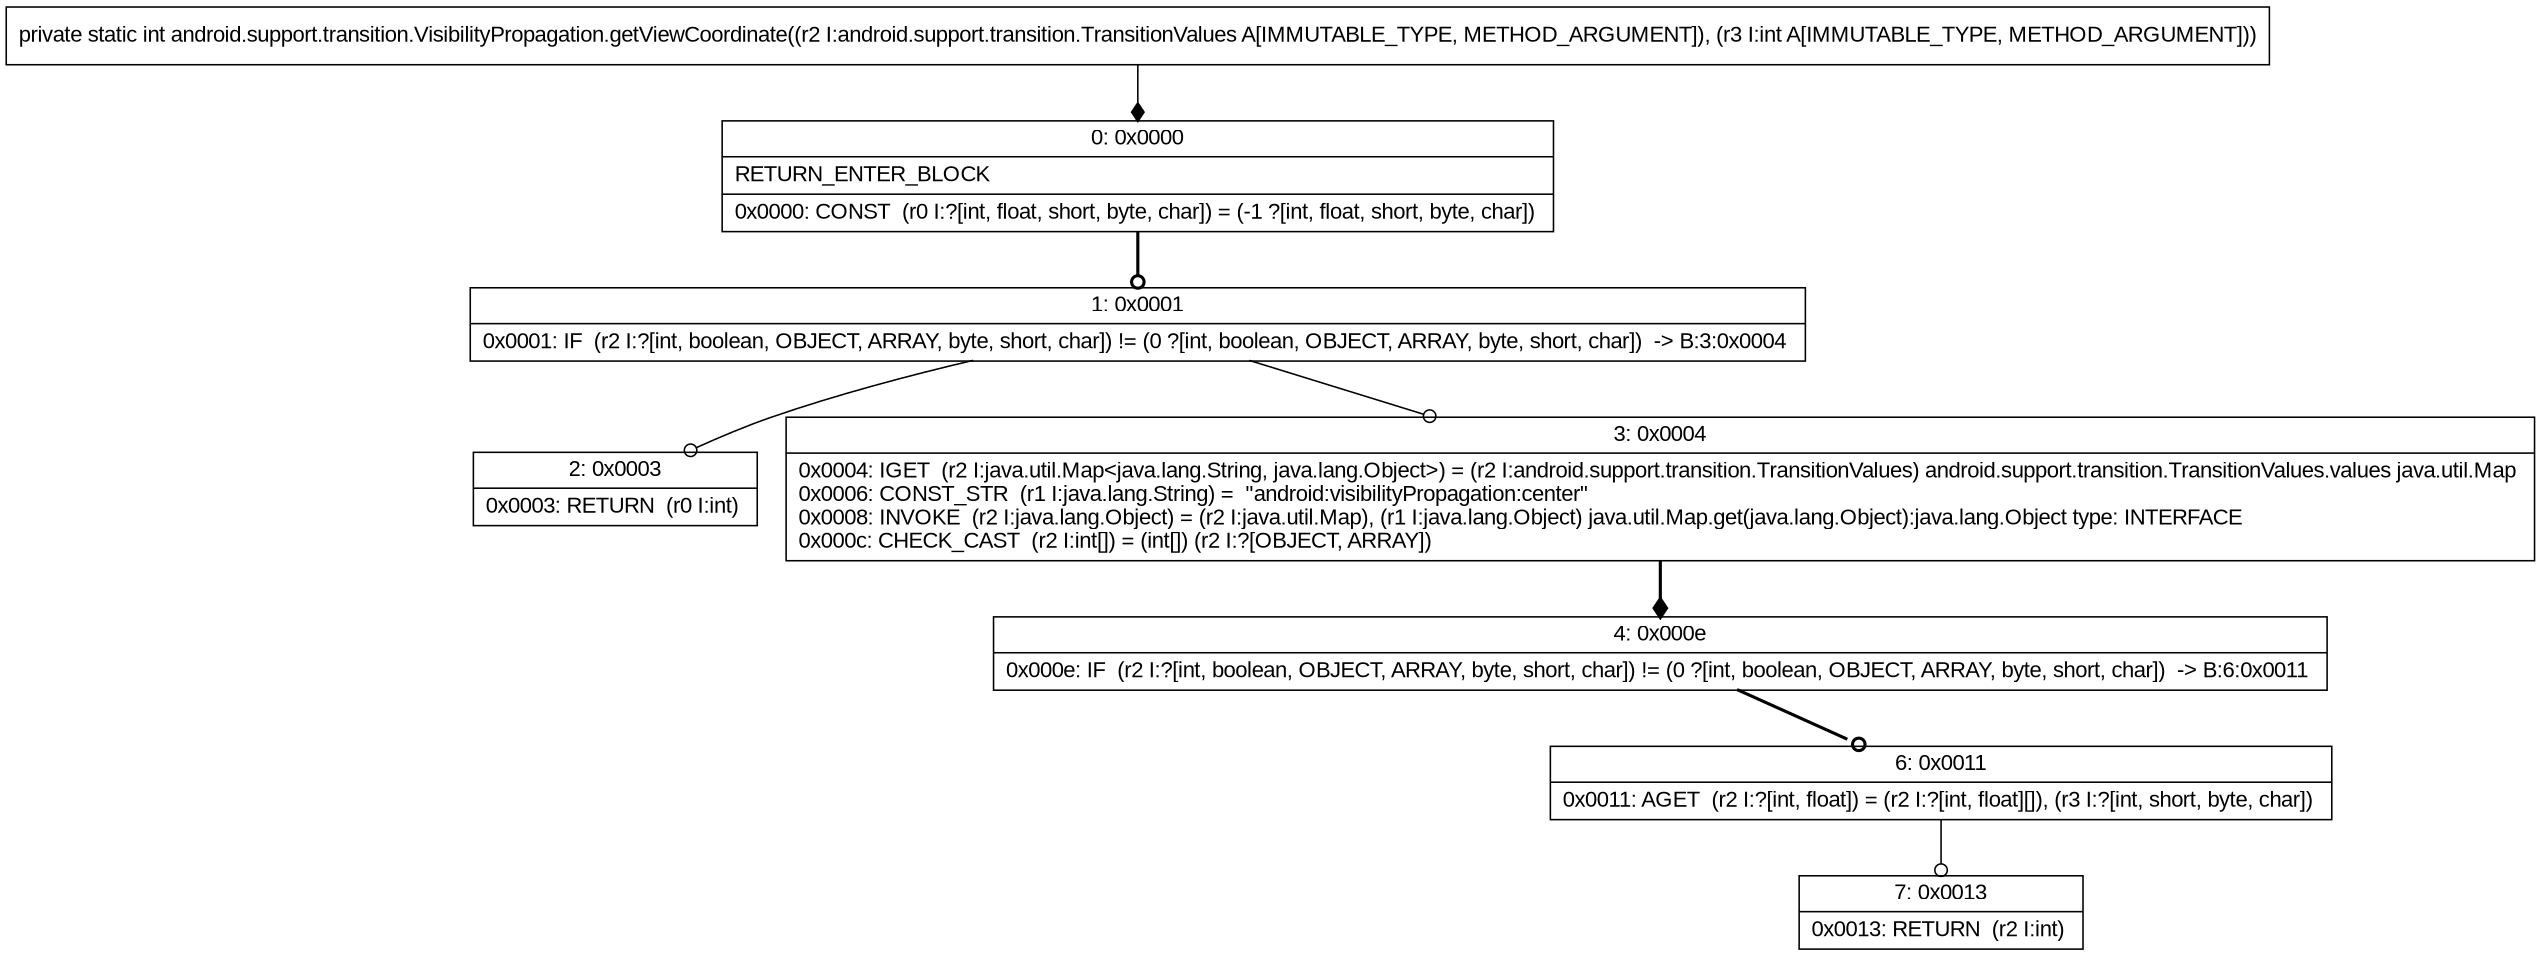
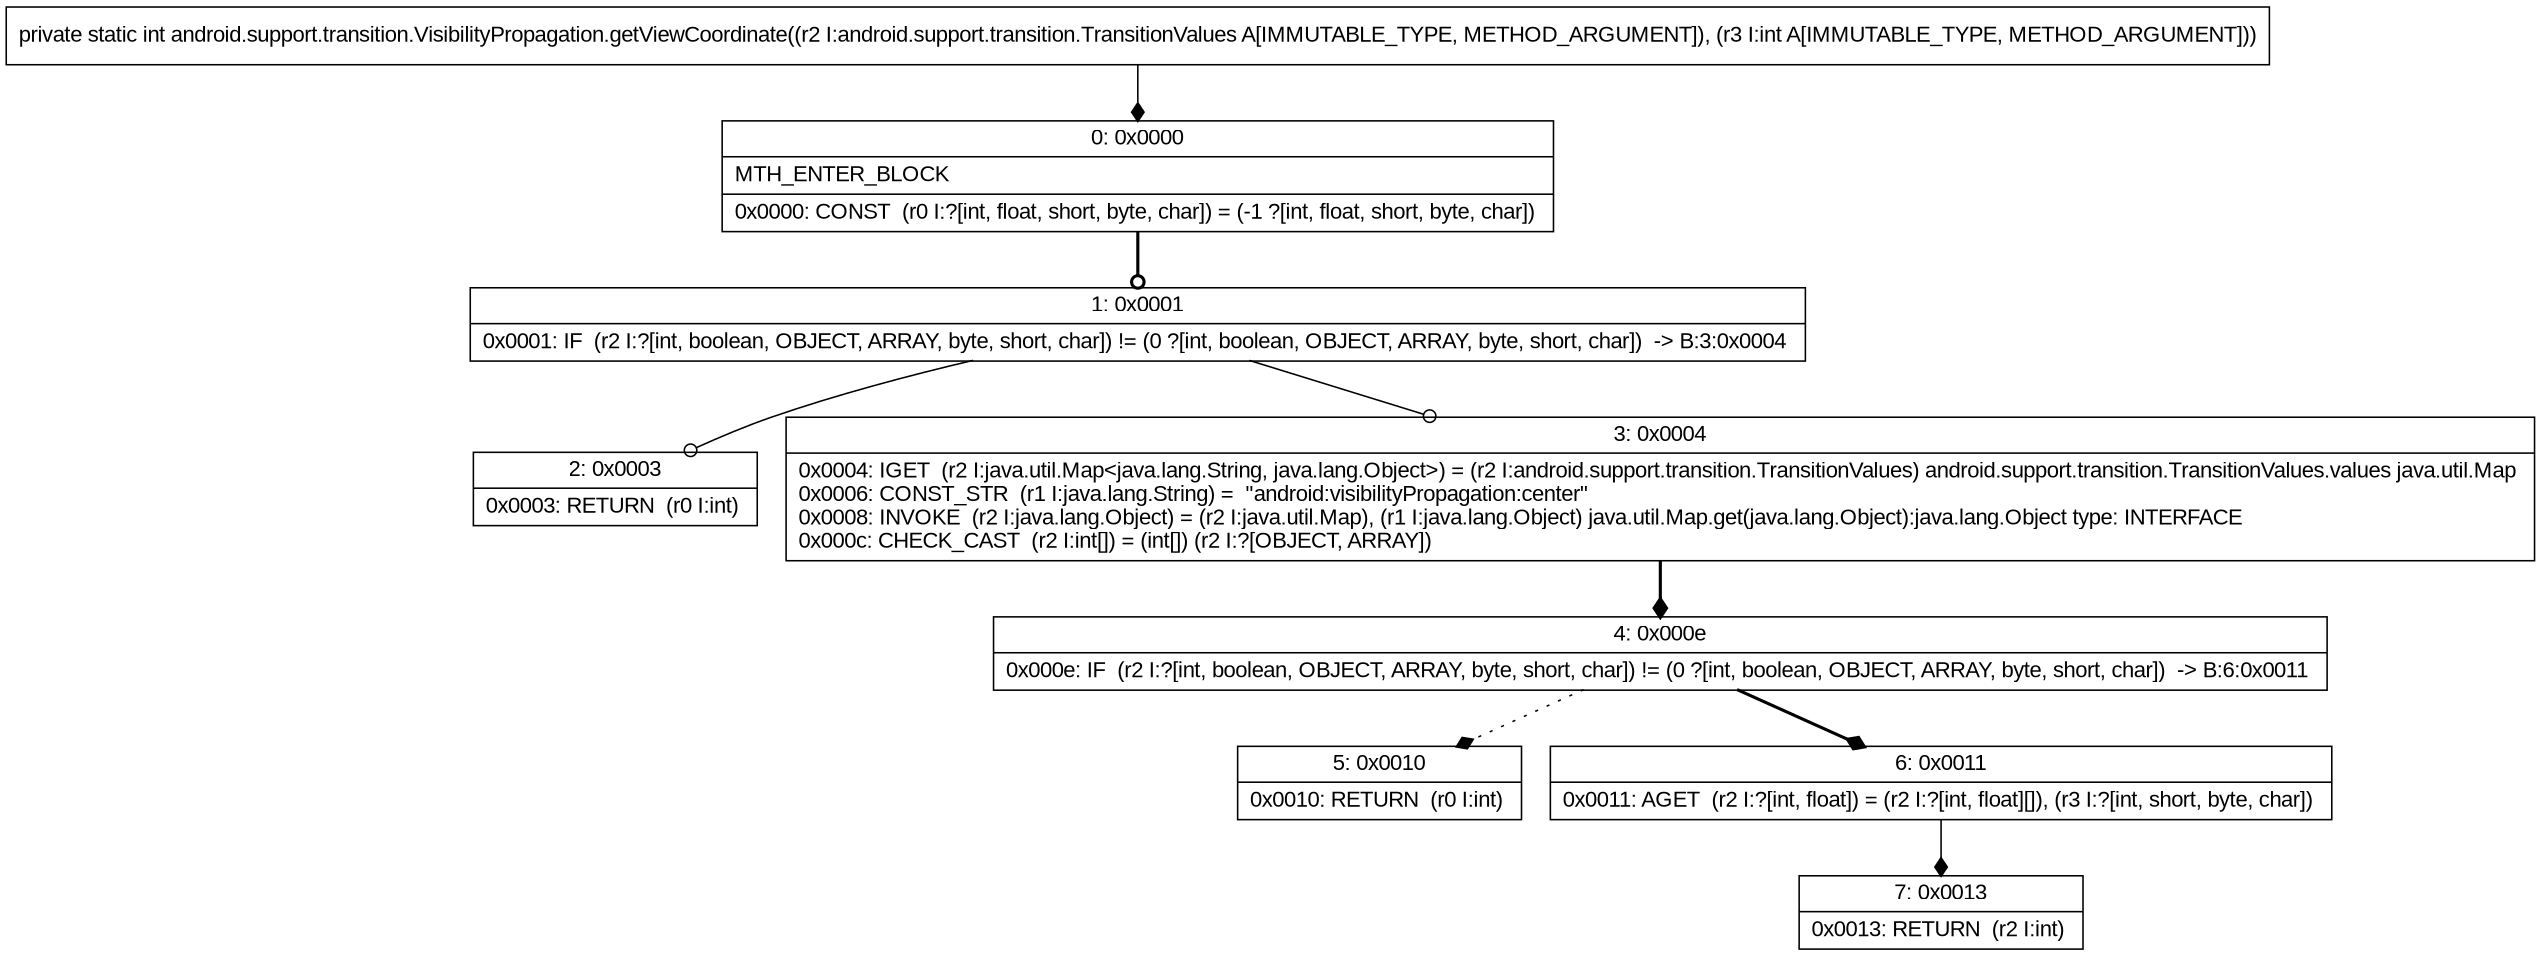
node "0: 0x0000": text "RETURN_ENTER_BLOCK" -> "MTH_ENTER_BLOCK"
edge "4: 0x000e" -> "6: 0x0011": arrowhead odot -> diamond
node "5: 0x0010": added
edge "6: 0x0011" -> "7: 0x0013": arrowhead odot -> diamond
